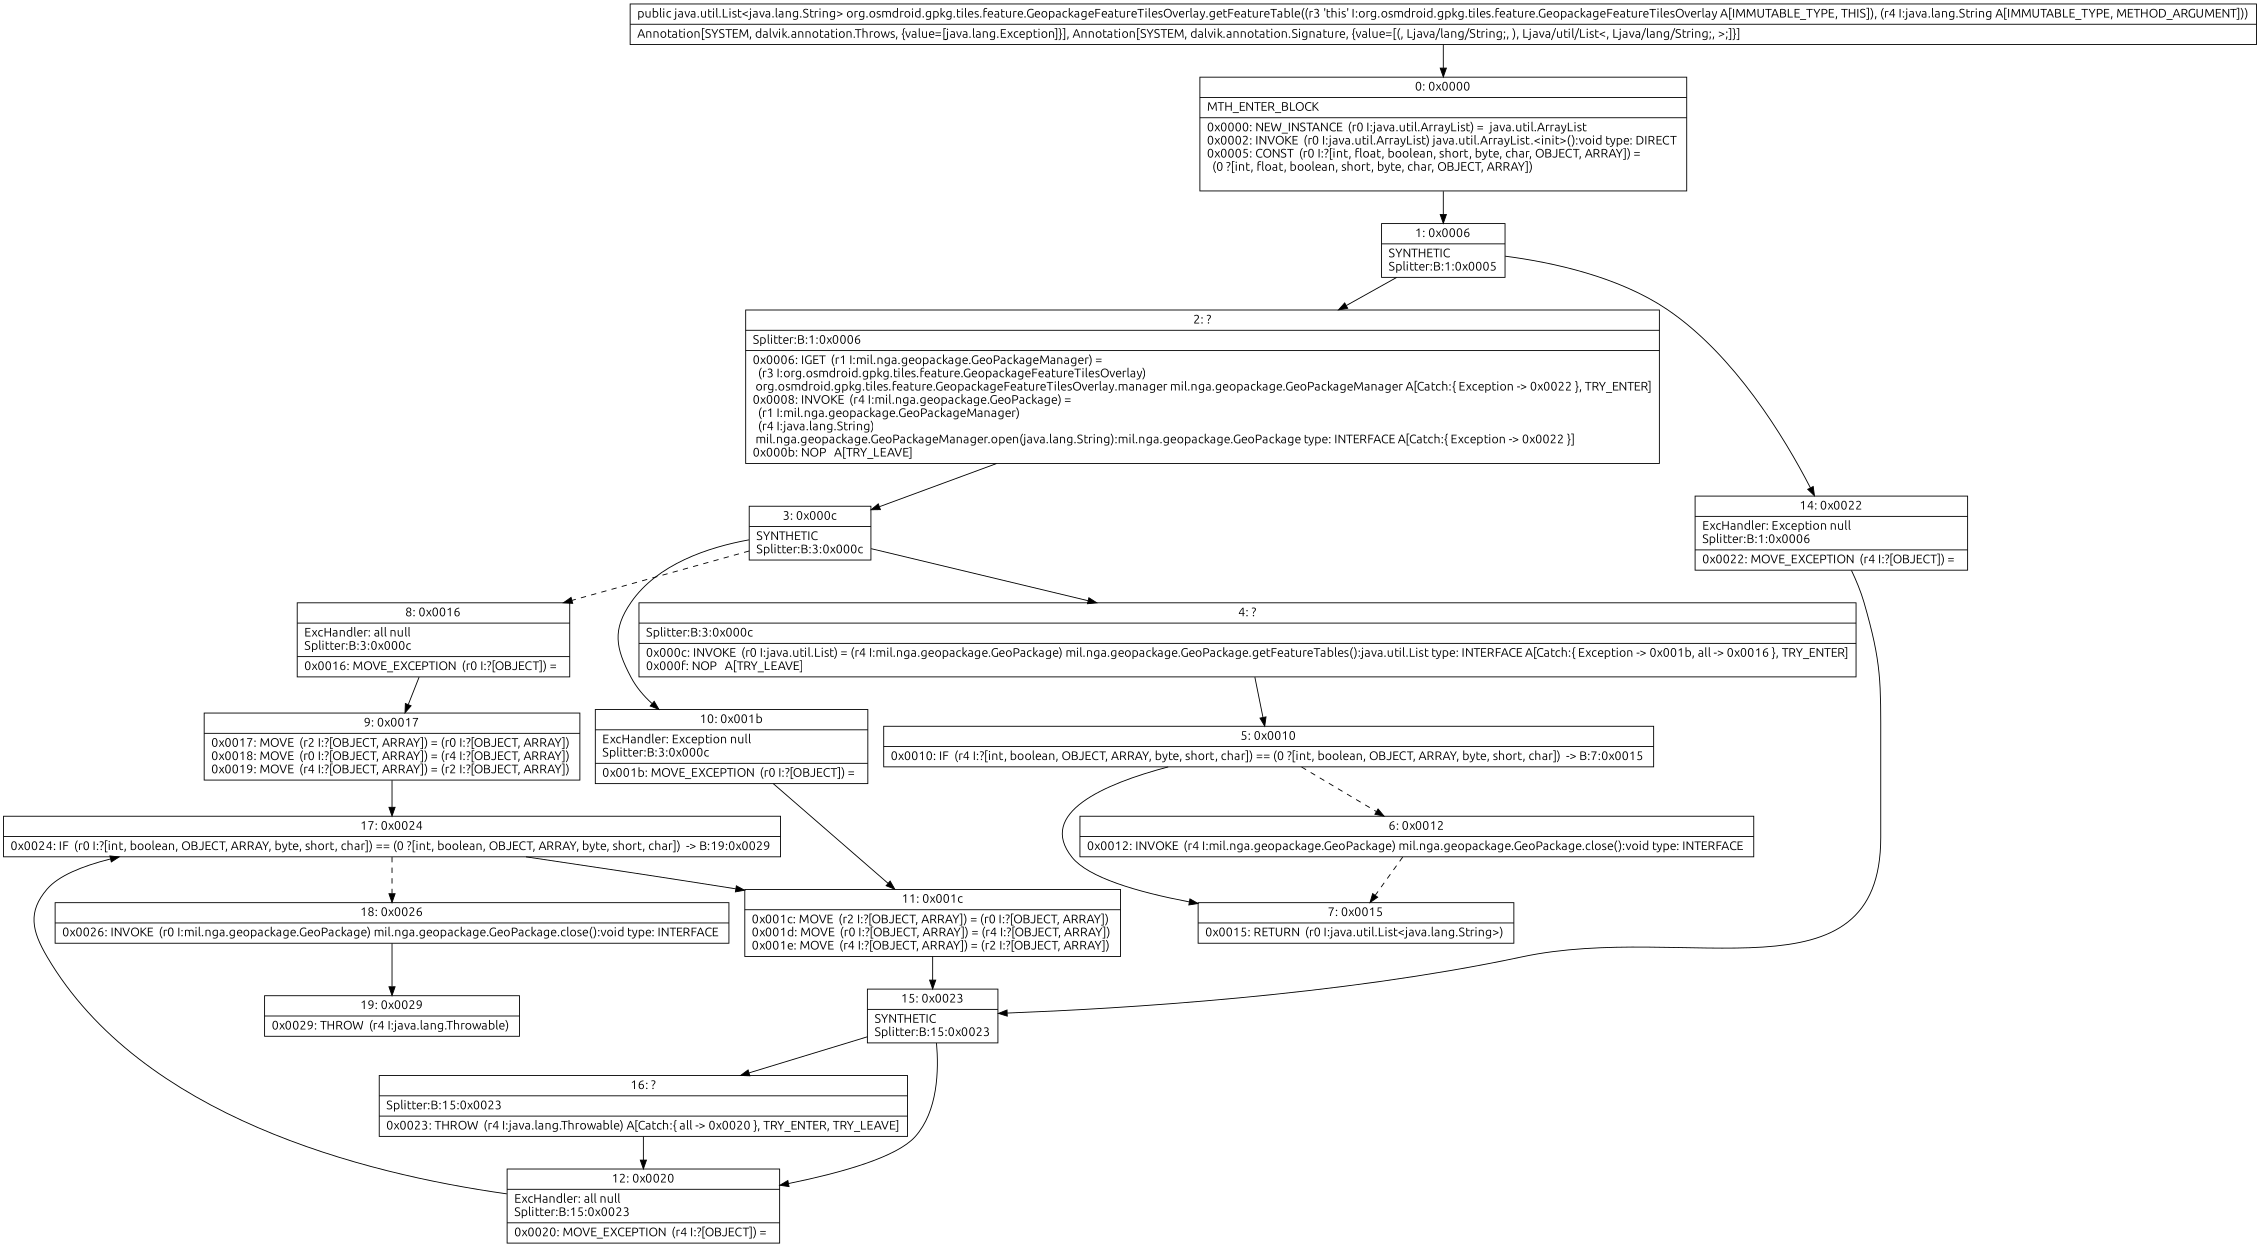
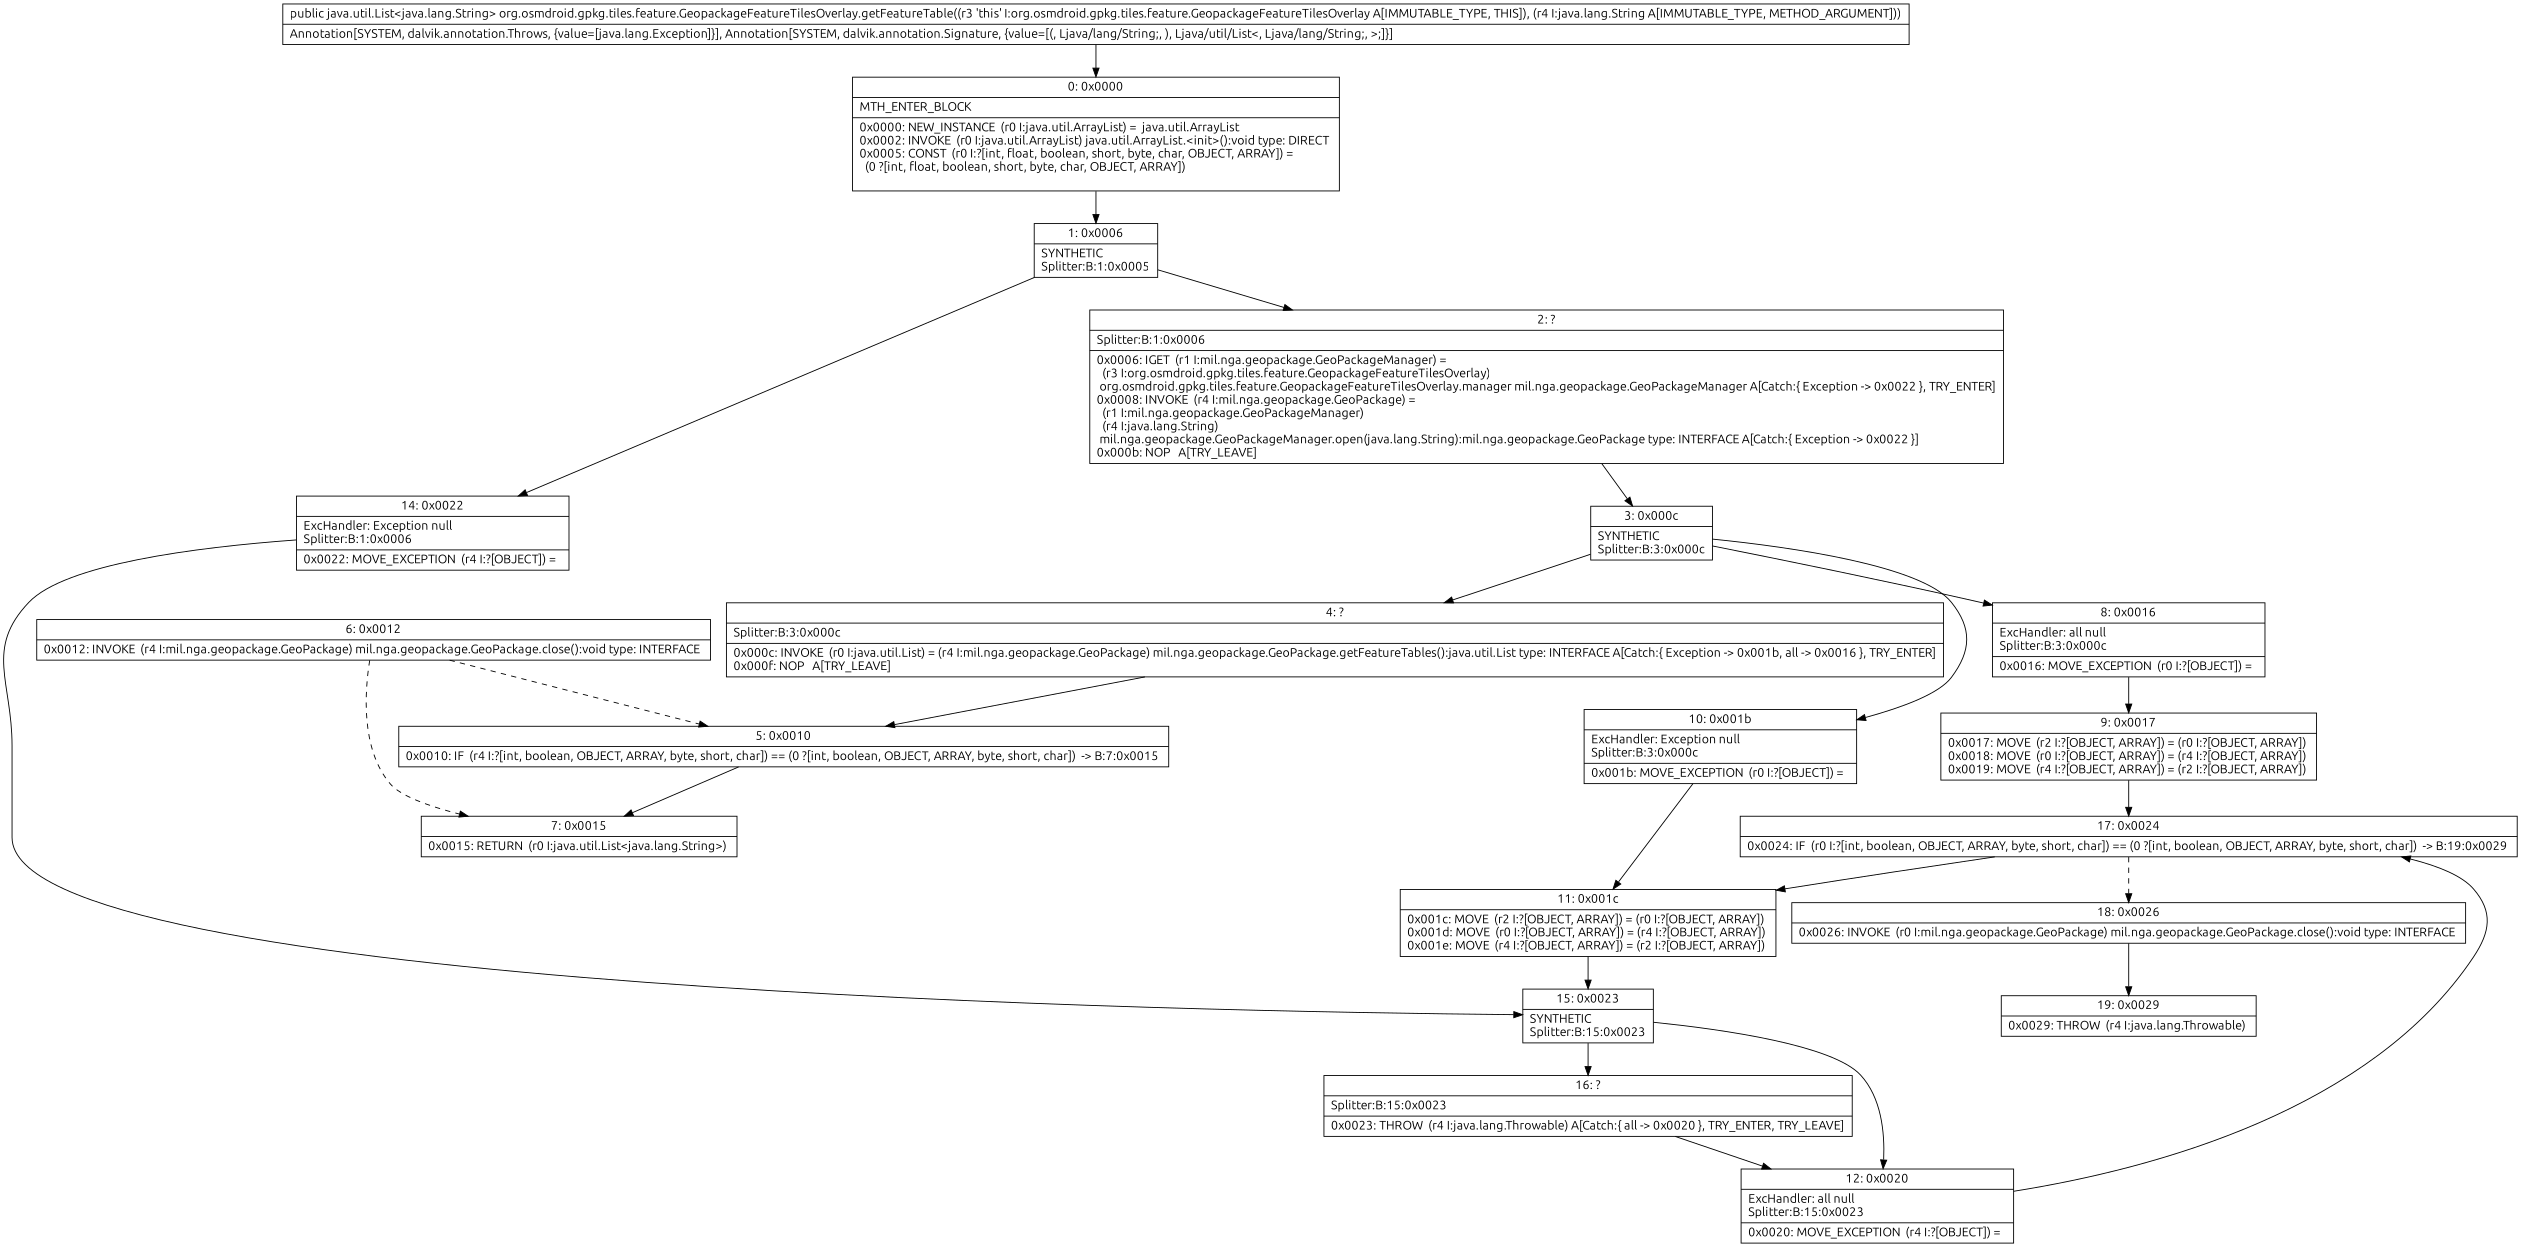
edge "3: 0x000c" -> "8: 0x0016": style dashed -> solid
edge "5: 0x0010" -> "6: 0x0012": reversed
